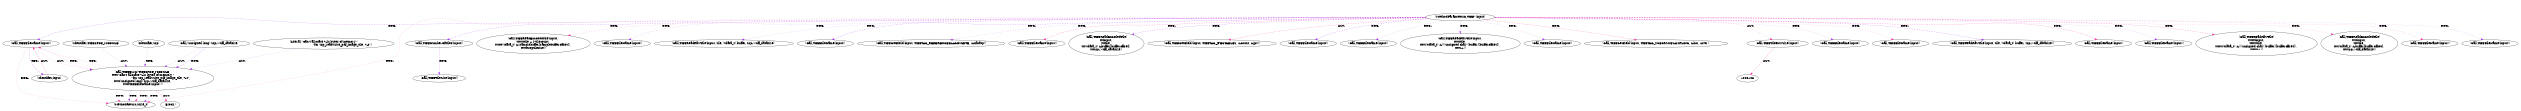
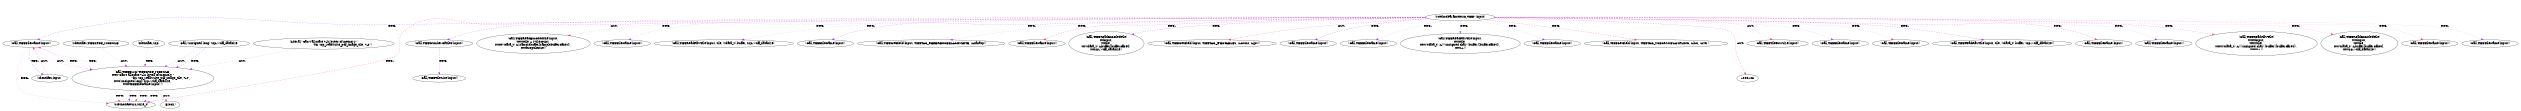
edge "(MethodParameterIn,TIFF* input)" -> "(MethodReturn,tsize_t)": style dotted -> dashed
edge "(MethodParameterIn,TIFF* input)" -> "(Call,TIFFNumberOfTiles(input))": label "DDG: " -> "AST: "
edge "(Call,TIFFTileRowSize(input))" -> "1000108": now "(MethodParameterIn,TIFF* input)" -> "1000108"
